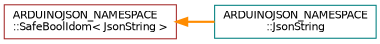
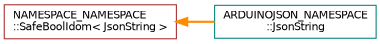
node "ARDUINOJSON_NAMESPACE ::SafeBoolIdom< JsonString >": label "ARDUINOJSON_NAMESPACE ::SafeBoolIdom< JsonString >" -> "NAMESPACE_NAMESPACE ::SafeBoolIdom< JsonString >"
